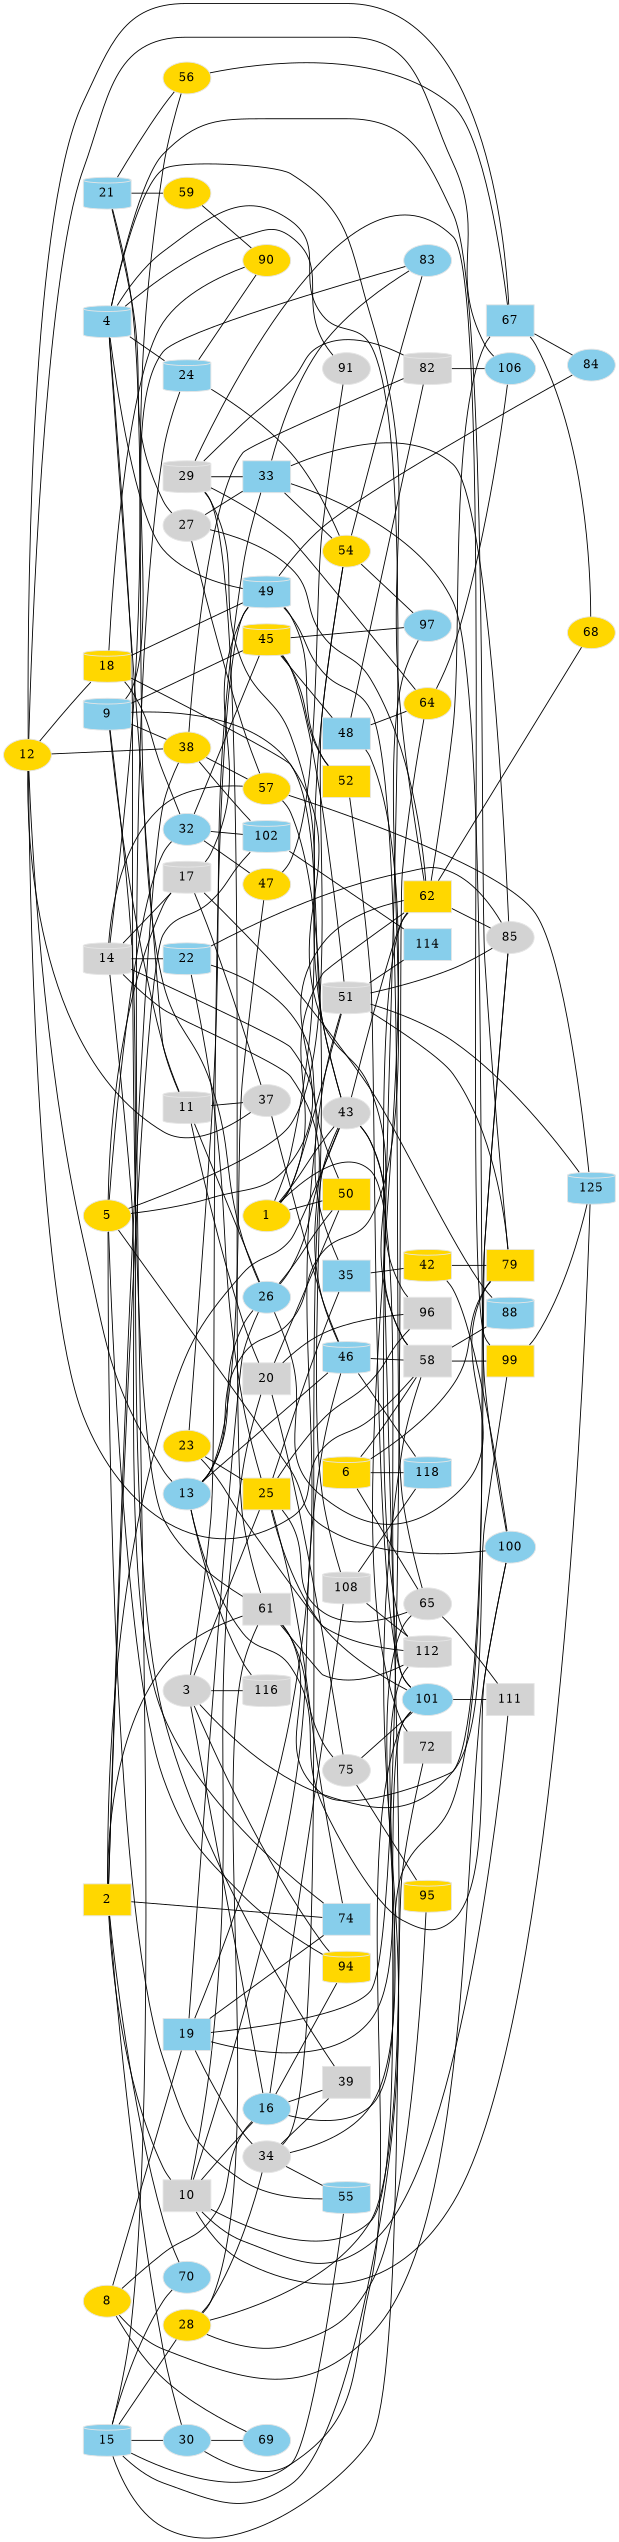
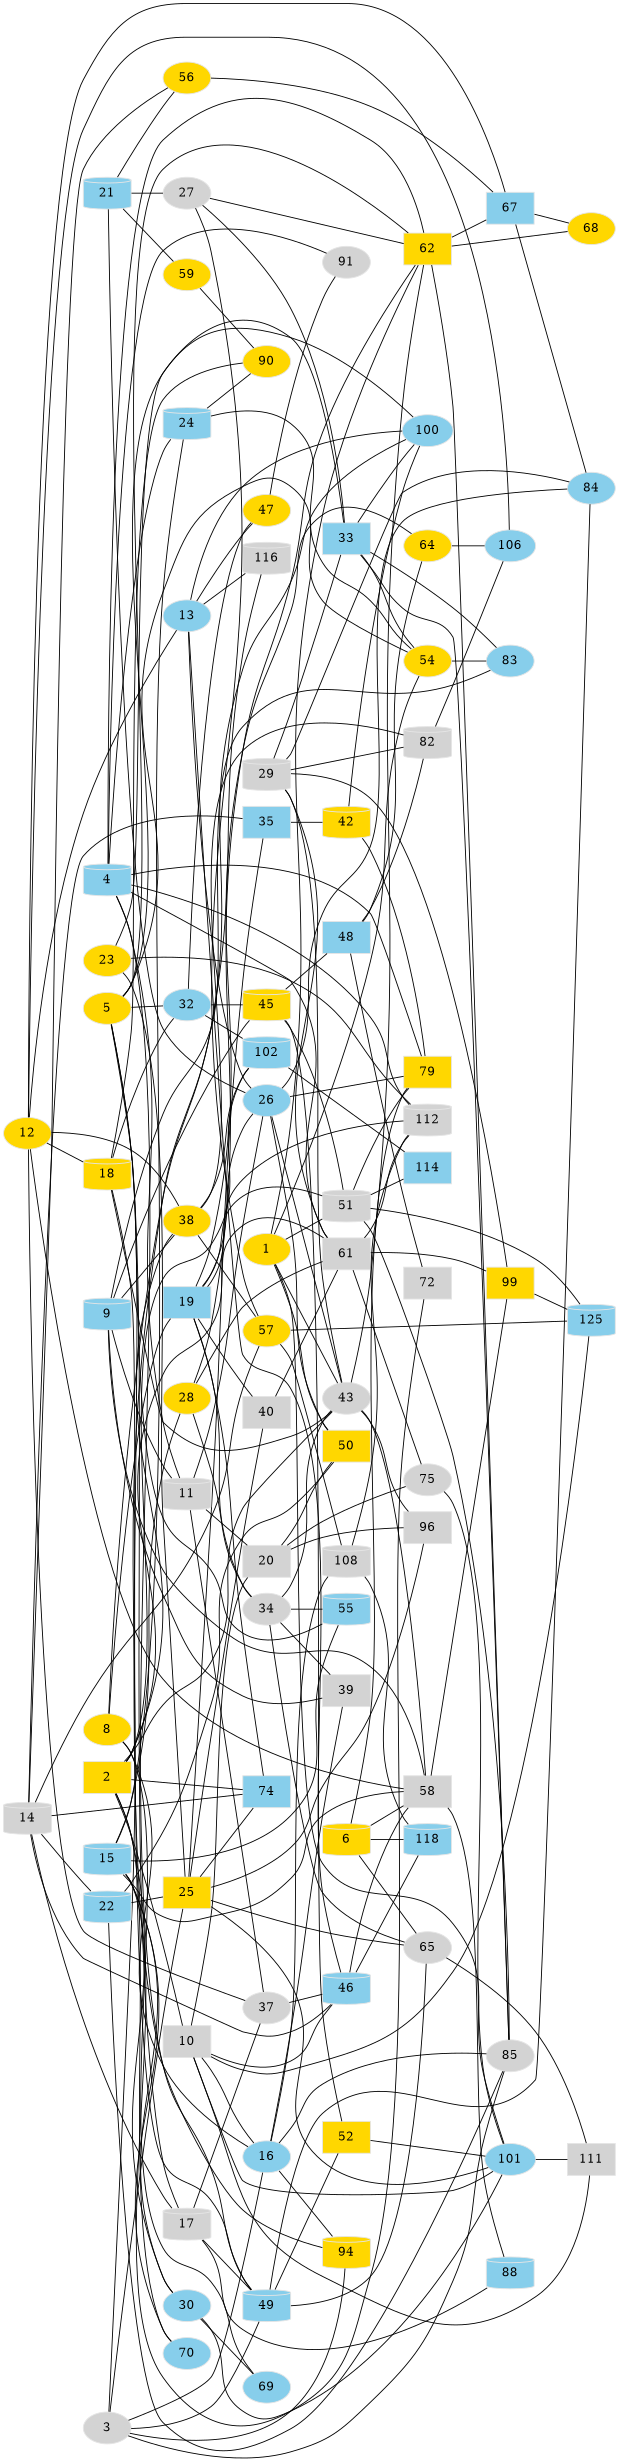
edge "29" -- "64": now "29" -- "84"
node "97": removed
edge "84" -- "26": added
node "40": added
node "95": removed
